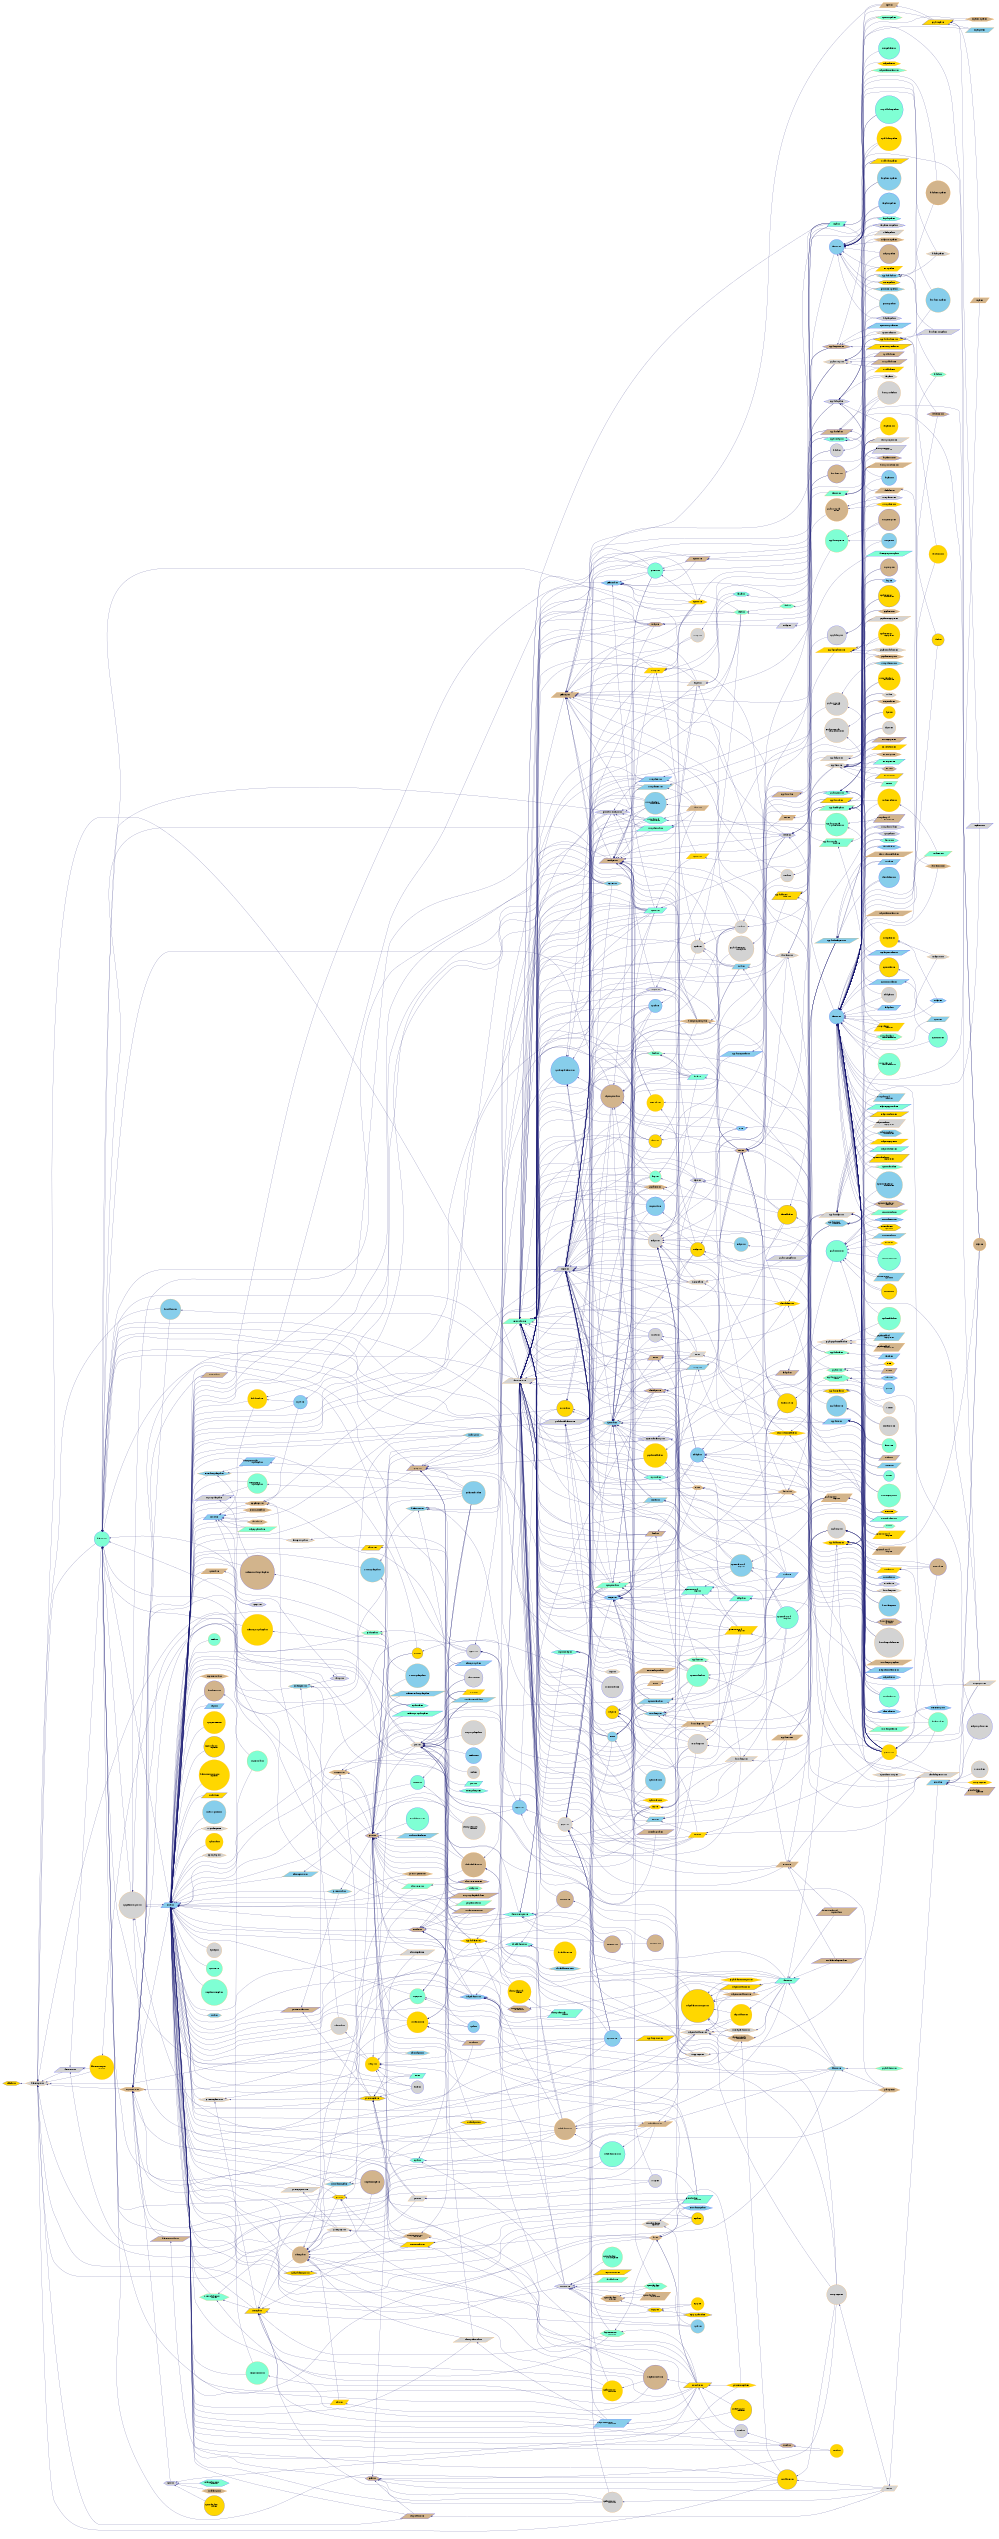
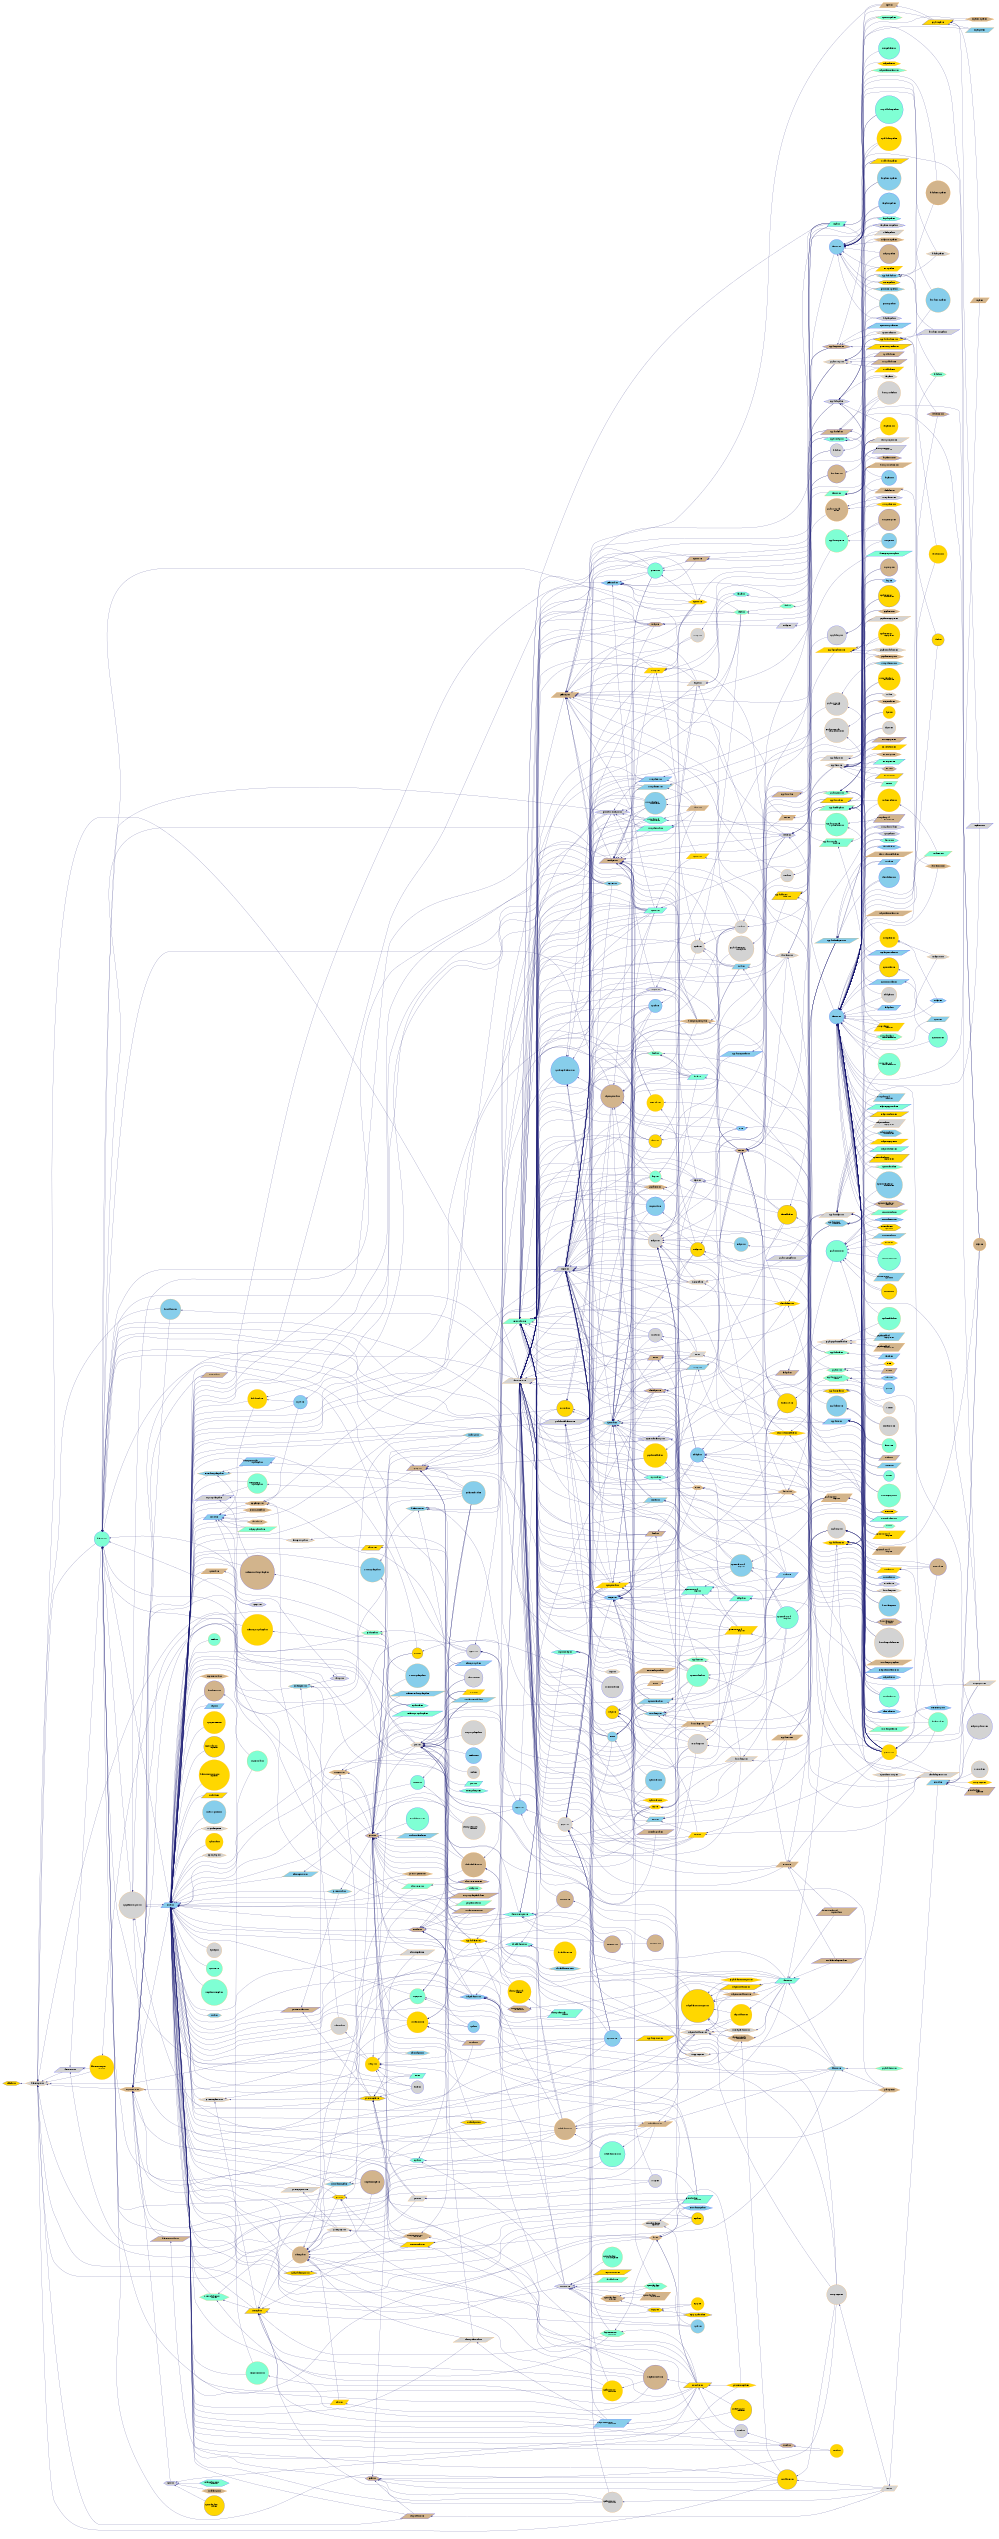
node "parallel_partition.hpp": color blue -> darkorange
node "scan_partitioner.hpp": fillcolor aquamarine -> gold
